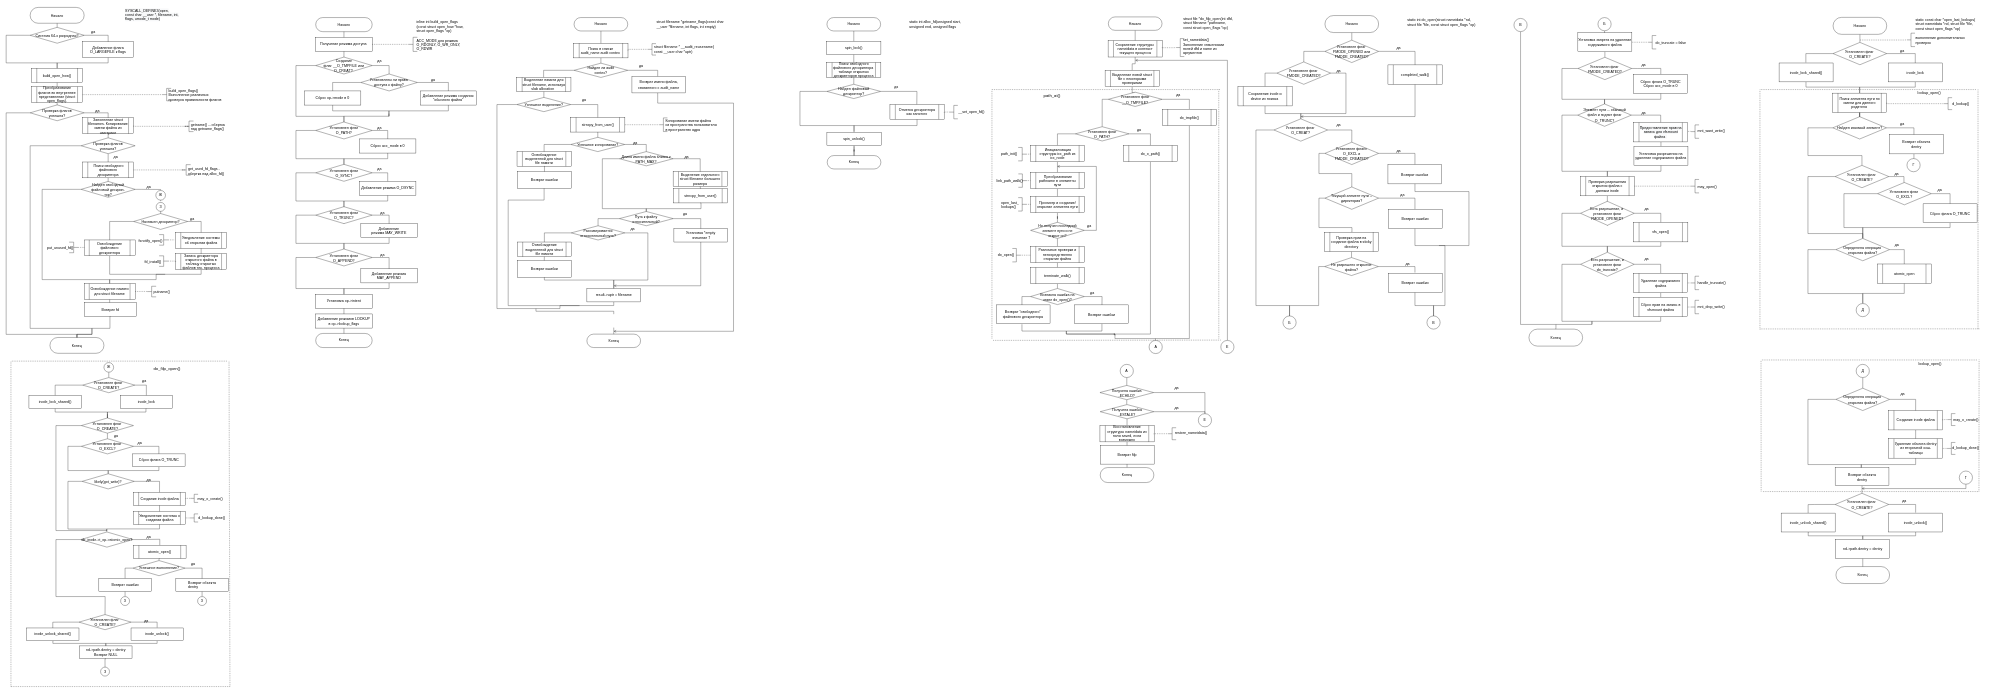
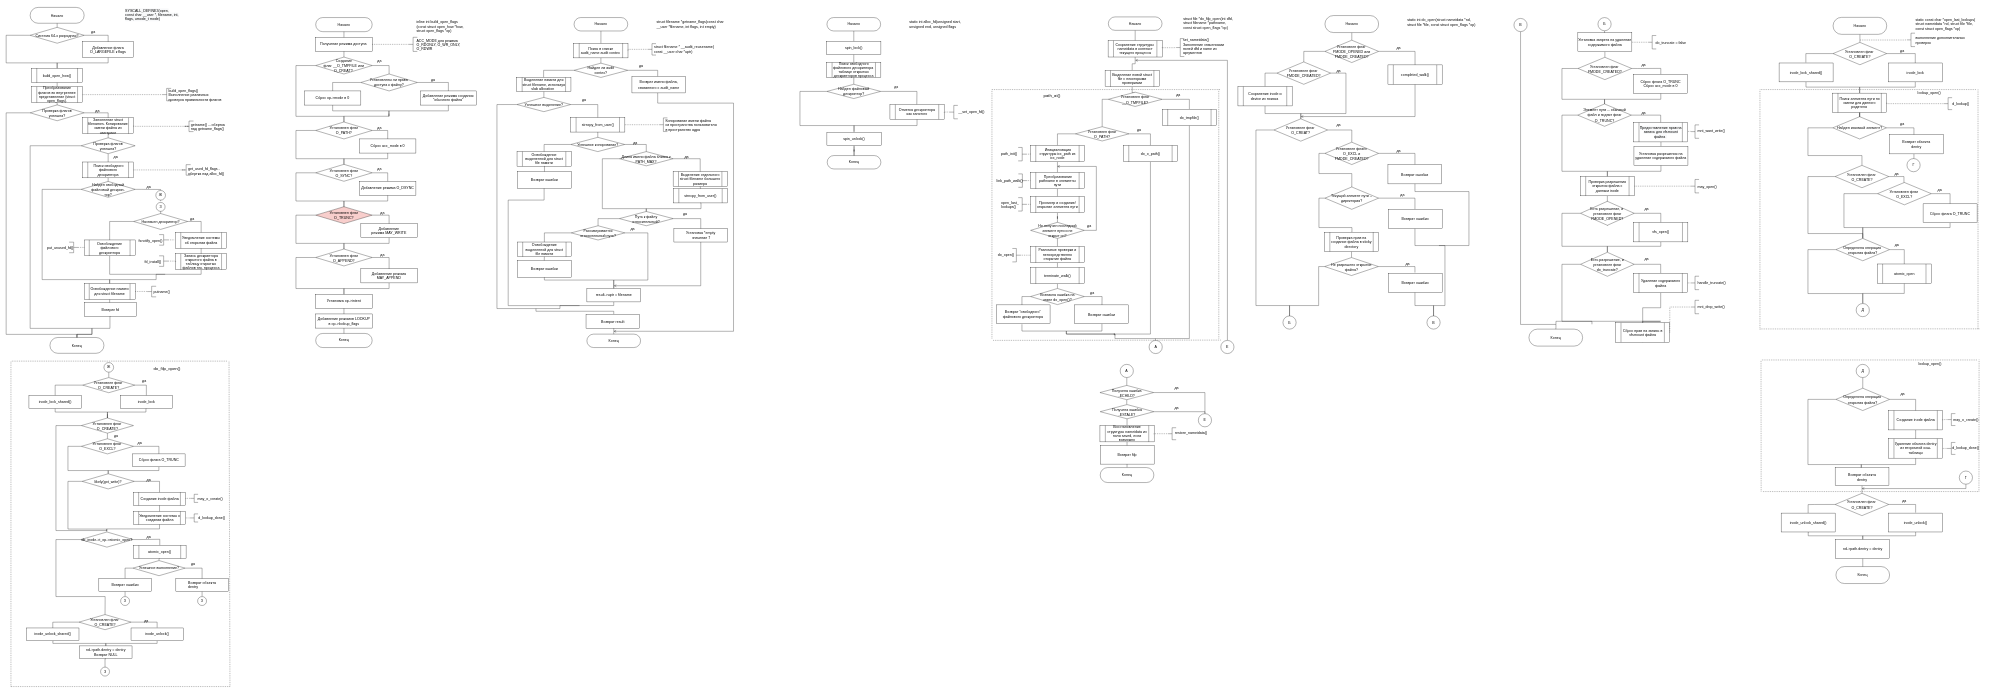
node "Установлен флаг O_TRUNC?": fillcolor #ffffff -> #f8cecc
node "Сброс прав на запись в vfsmount файла": moved (1661, 307) -> (1643, 332)
node "Возврат result": added
